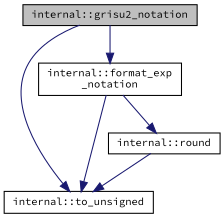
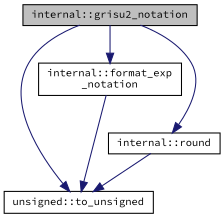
edge "internal::format_exp _notation" -> "internal::round": now "internal::grisu2_notation" -> "internal::round"
node "internal::to_unsigned": label "internal::to_unsigned" -> "unsigned::to_unsigned"
